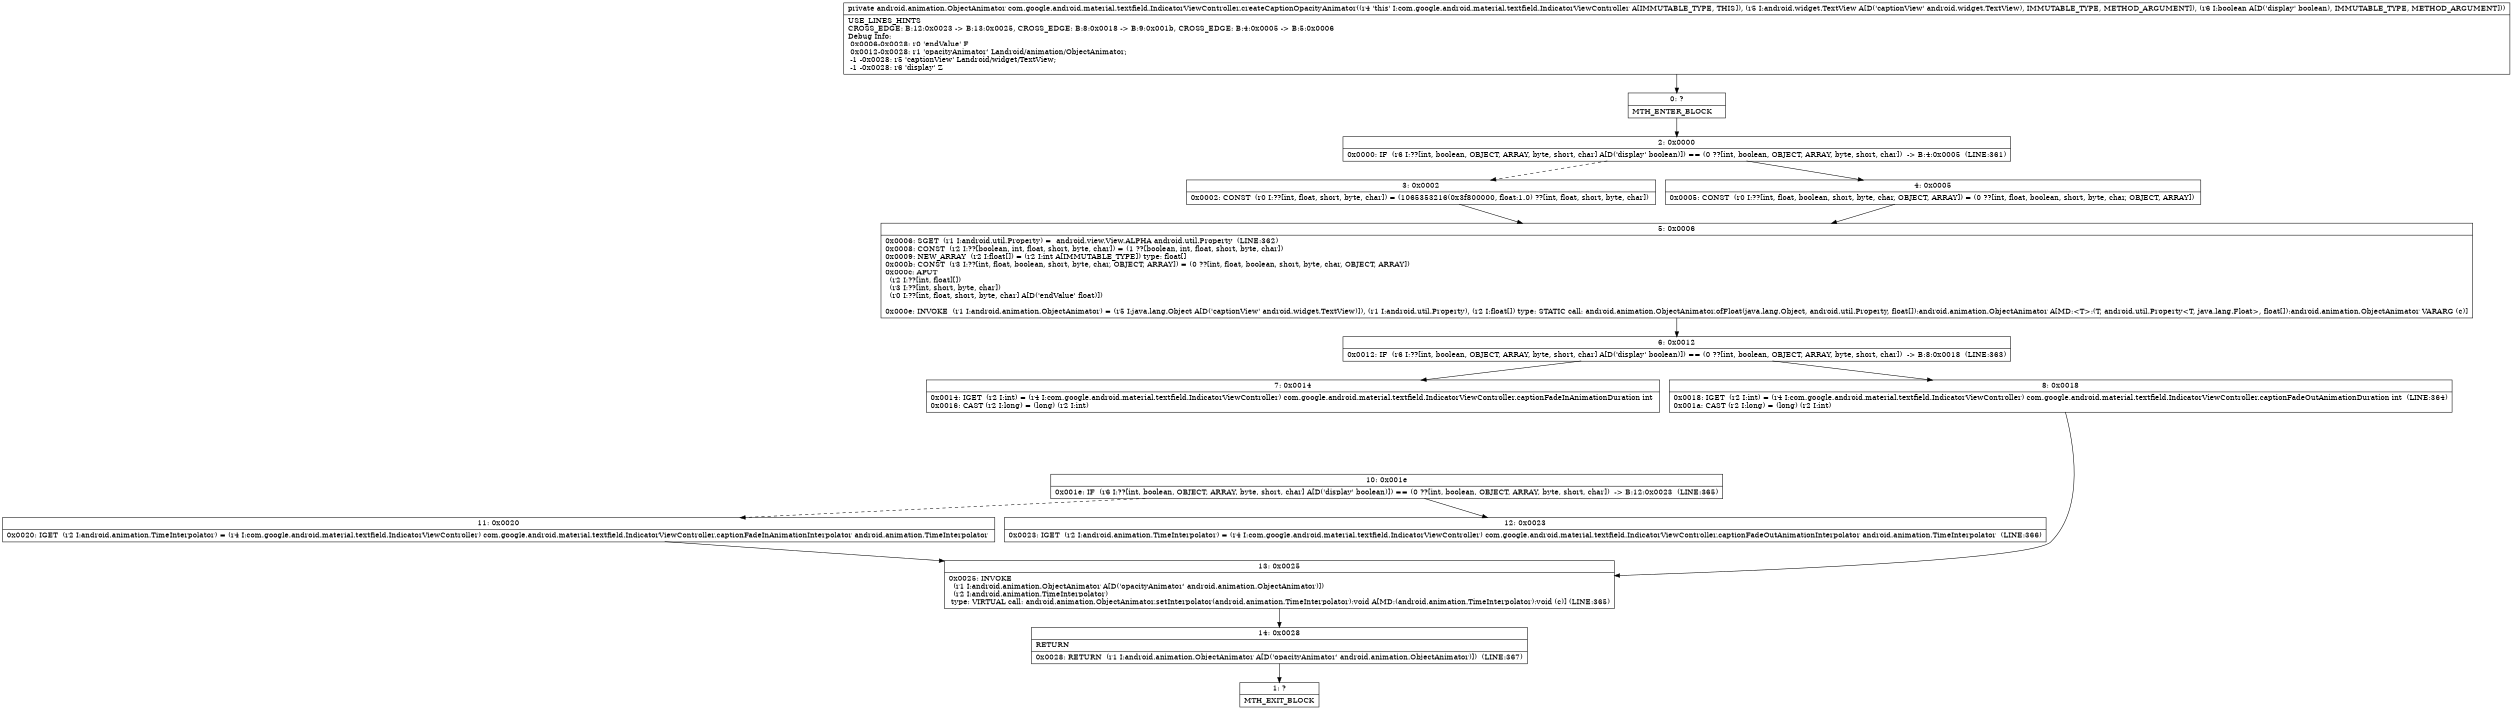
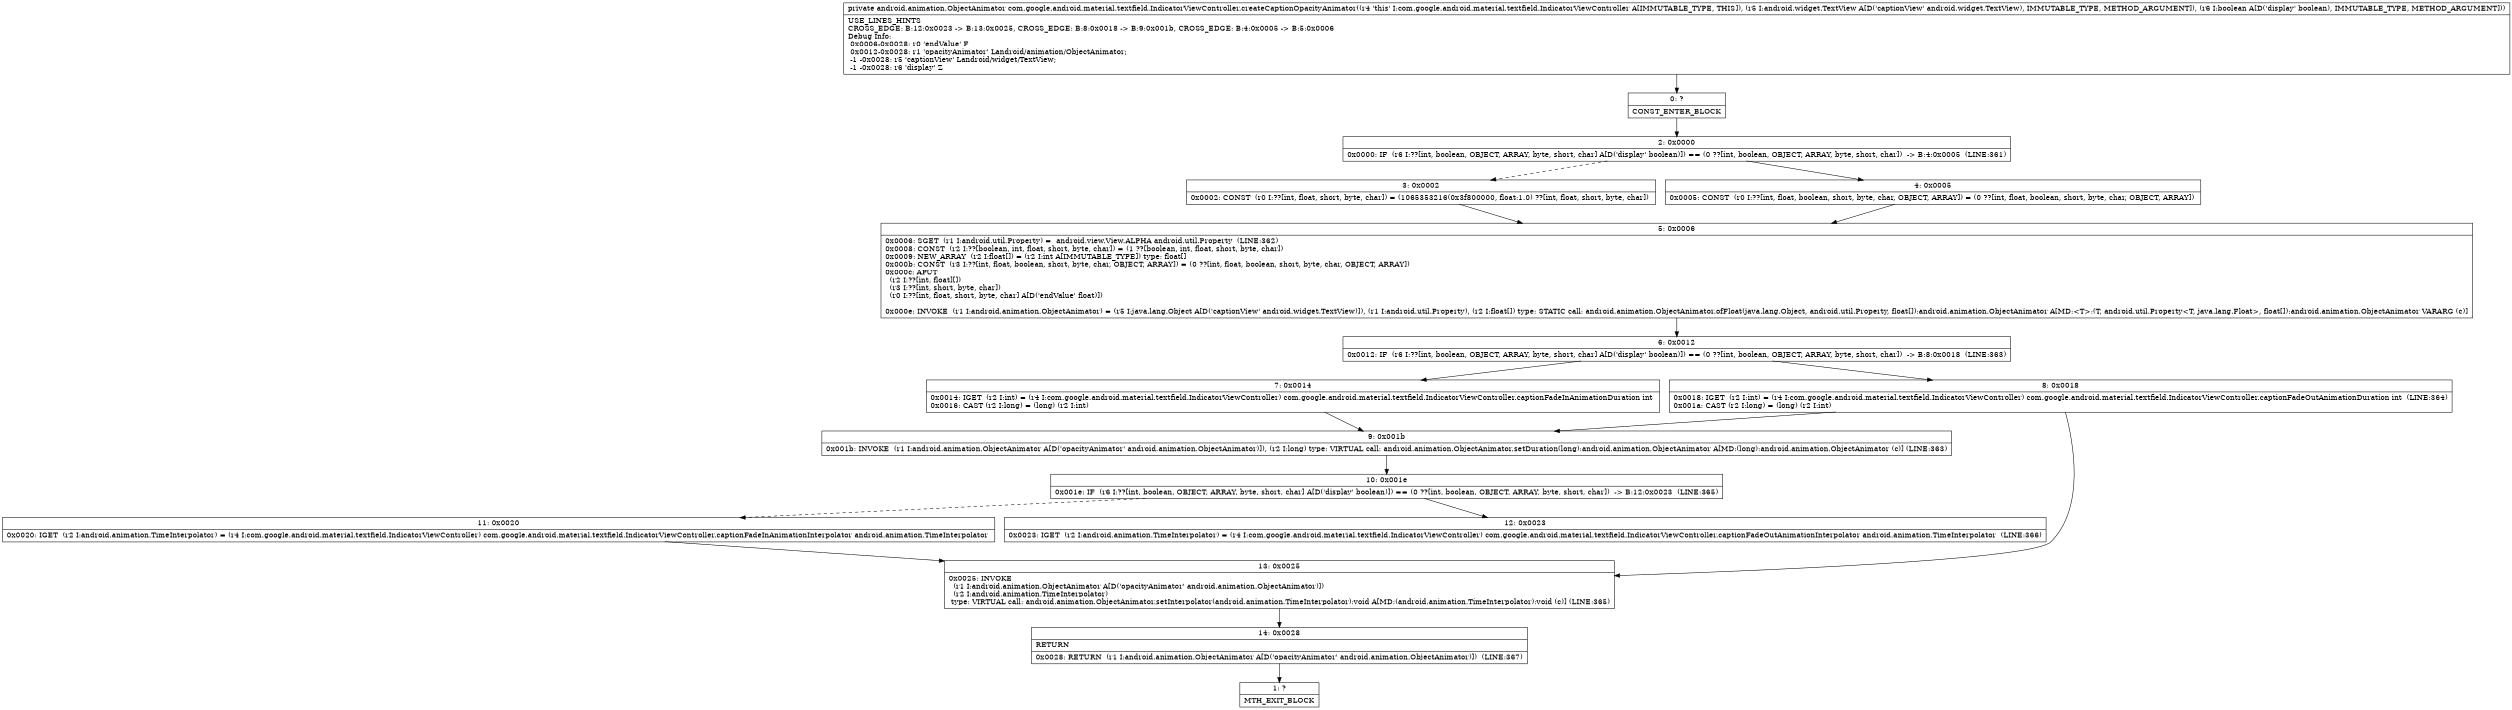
node "0: ?": text "MTH_ENTER_BLOCK" -> "CONST_ENTER_BLOCK"
node "9: 0x001b": added
